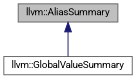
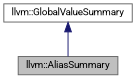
edge "llvm::GlobalValueSummary" -> "llvm::AliasSummary": reversed
